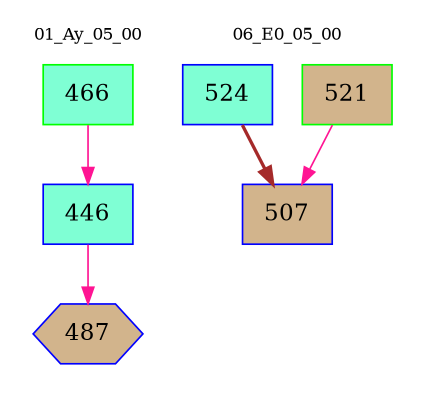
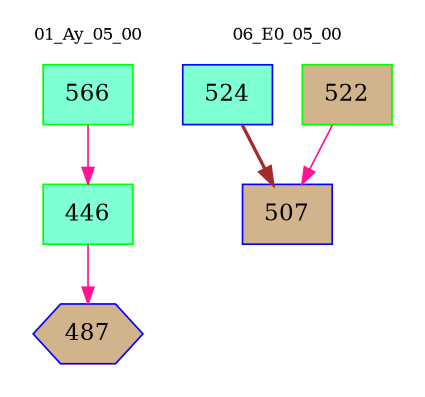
node "466": label "466" -> "566"
node "521": label "521" -> "522"
node "446": color blue -> green
